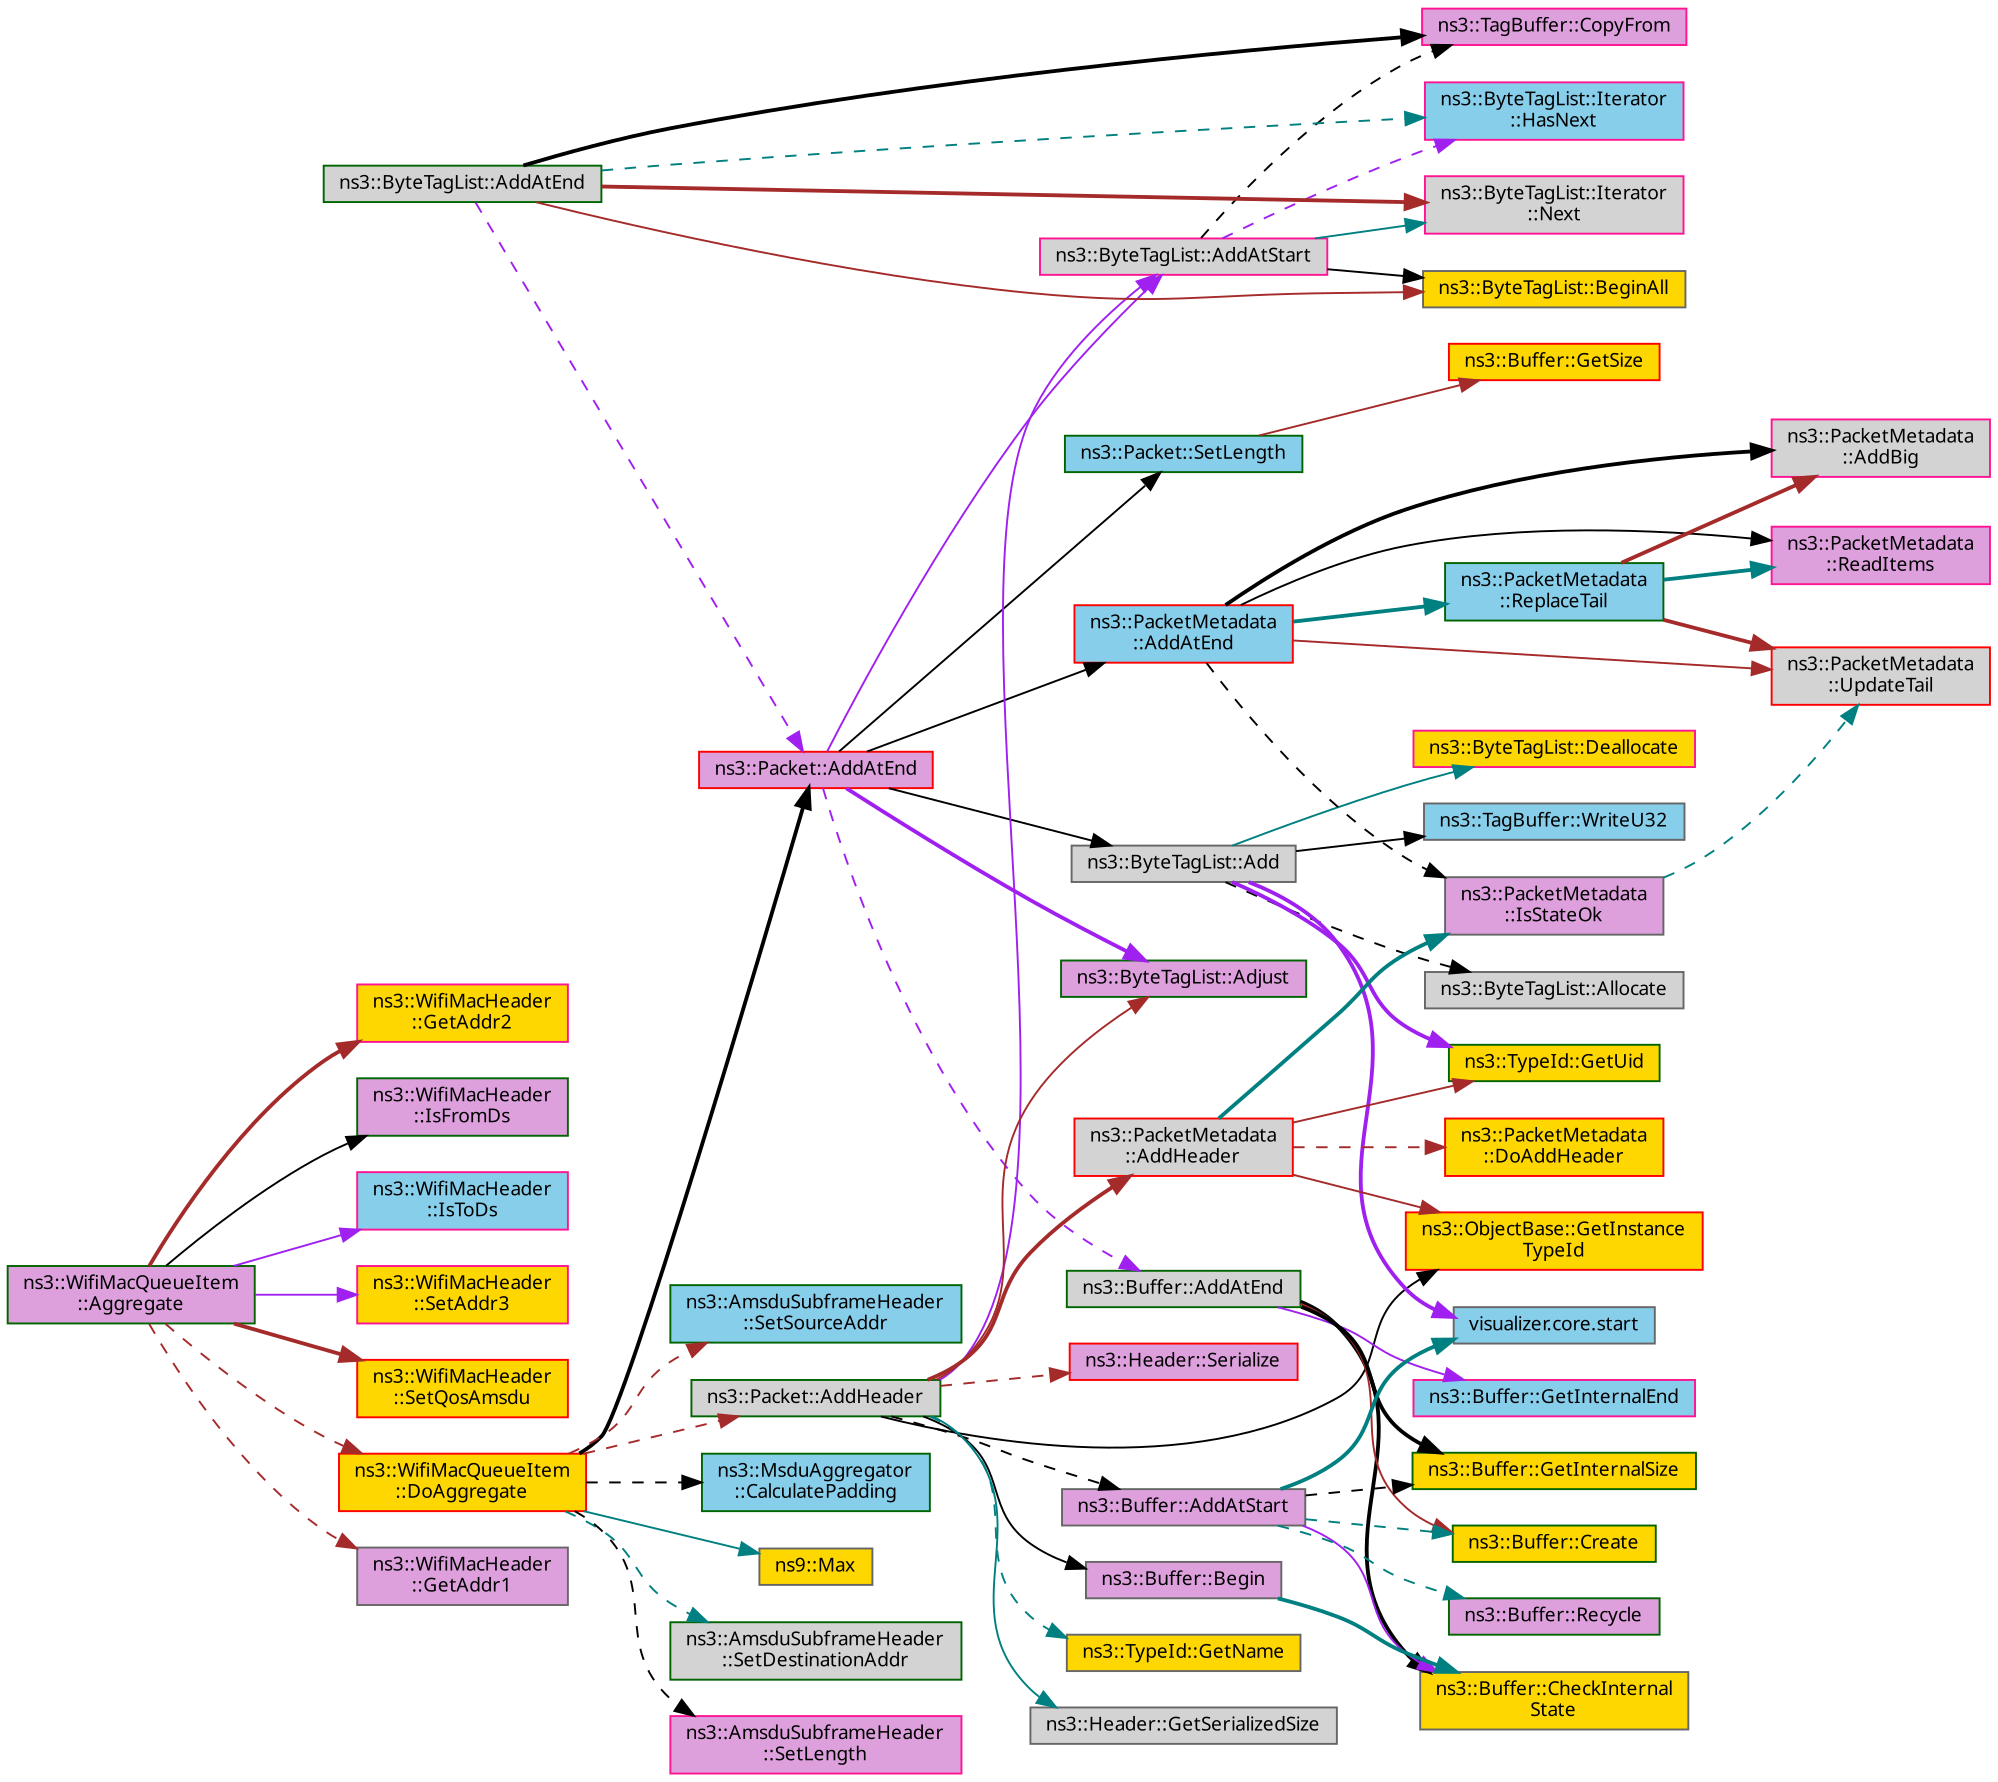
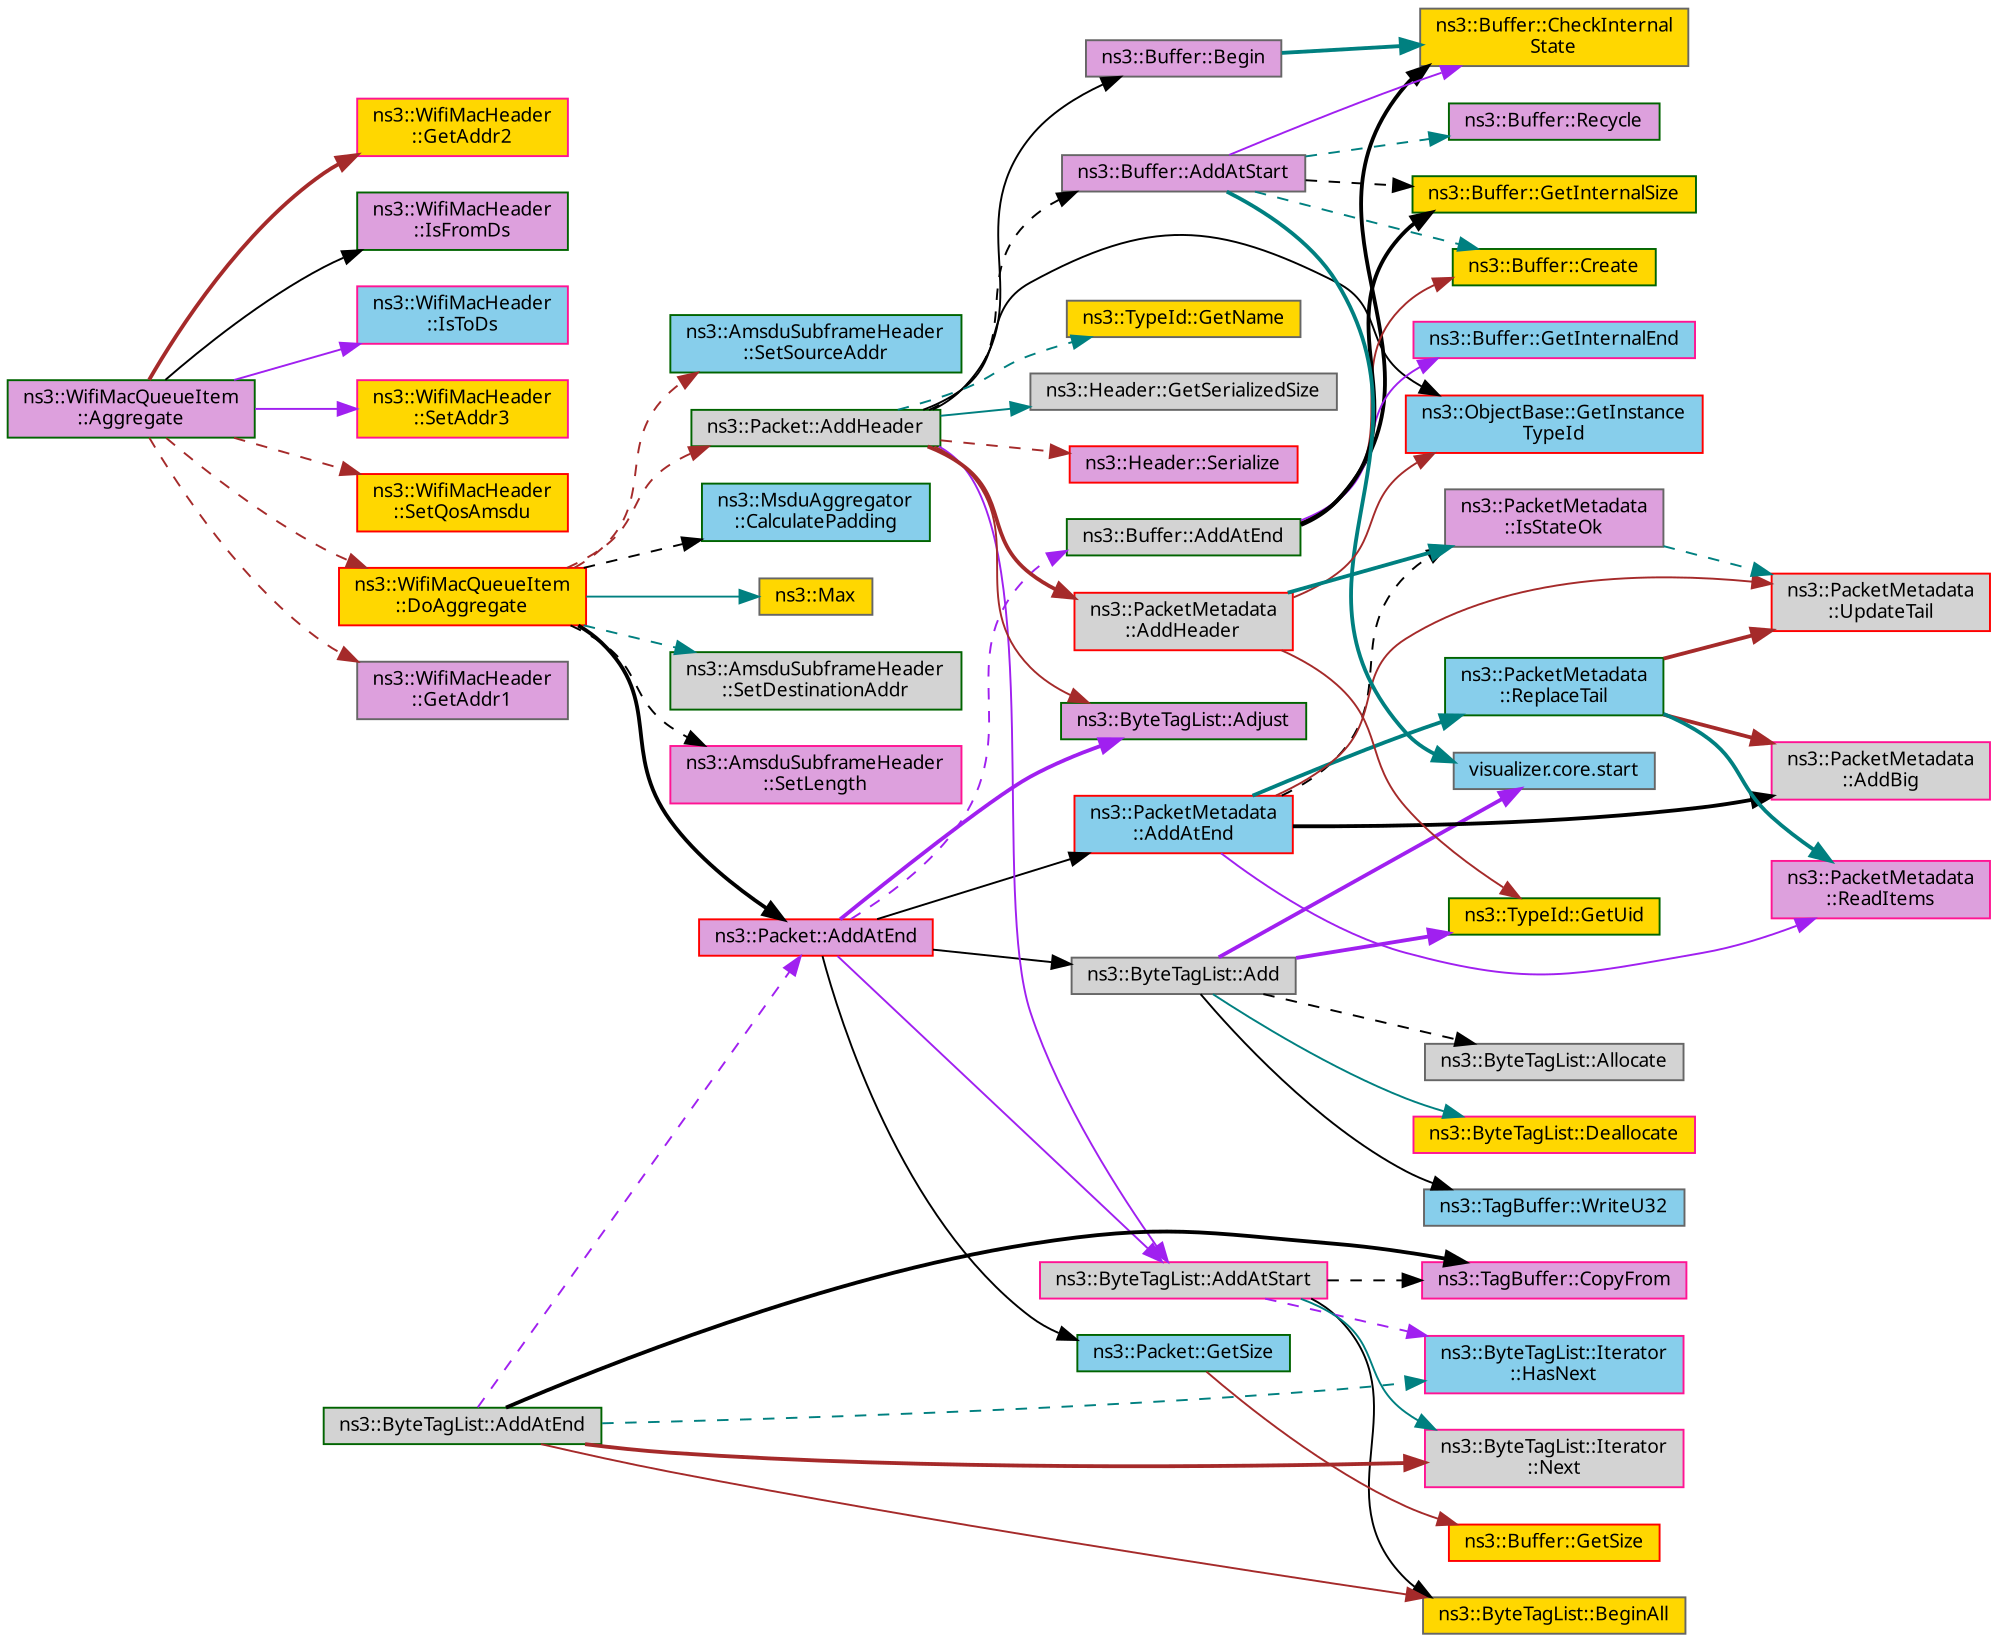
node "ns3::Packet::SetLength": label "ns3::Packet::SetLength" -> "ns3::Packet::GetSize"
edge "ns3::PacketMetadata ::AddAtEnd" -> "ns3::PacketMetadata ::ReadItems": color black -> purple
node "ns3::PacketMetadata ::DoAddHeader": removed
node "ns3::ObjectBase::GetInstance TypeId": fillcolor gold -> skyblue
edge "ns3::WifiMacQueueItem ::Aggregate" -> "ns3::WifiMacHeader ::SetQosAmsdu": style bold -> dashed
node "ns9::Max": label "ns9::Max" -> "ns3::Max"
